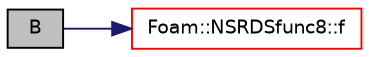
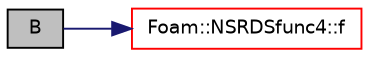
node "Foam::NSRDSfunc8::f": label "Foam::NSRDSfunc8::f" -> "Foam::NSRDSfunc4::f"
